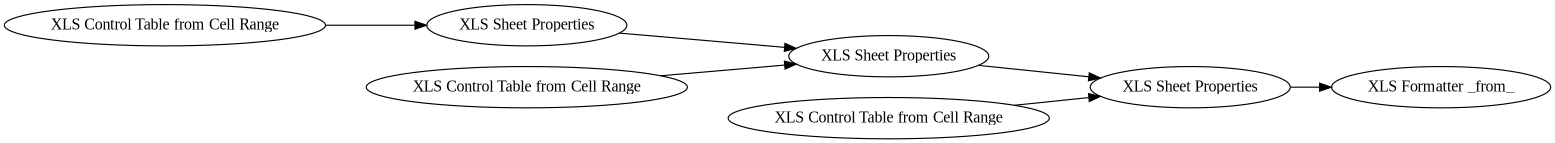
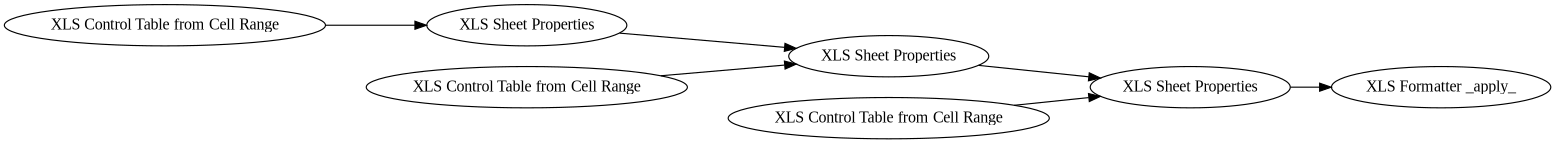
node "XLS Formatter _from_": label "XLS Formatter _from_" -> "XLS Formatter _apply_"
